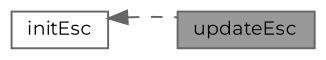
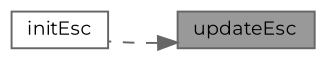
edge "updateEsc" -> "initEsc": reversed
